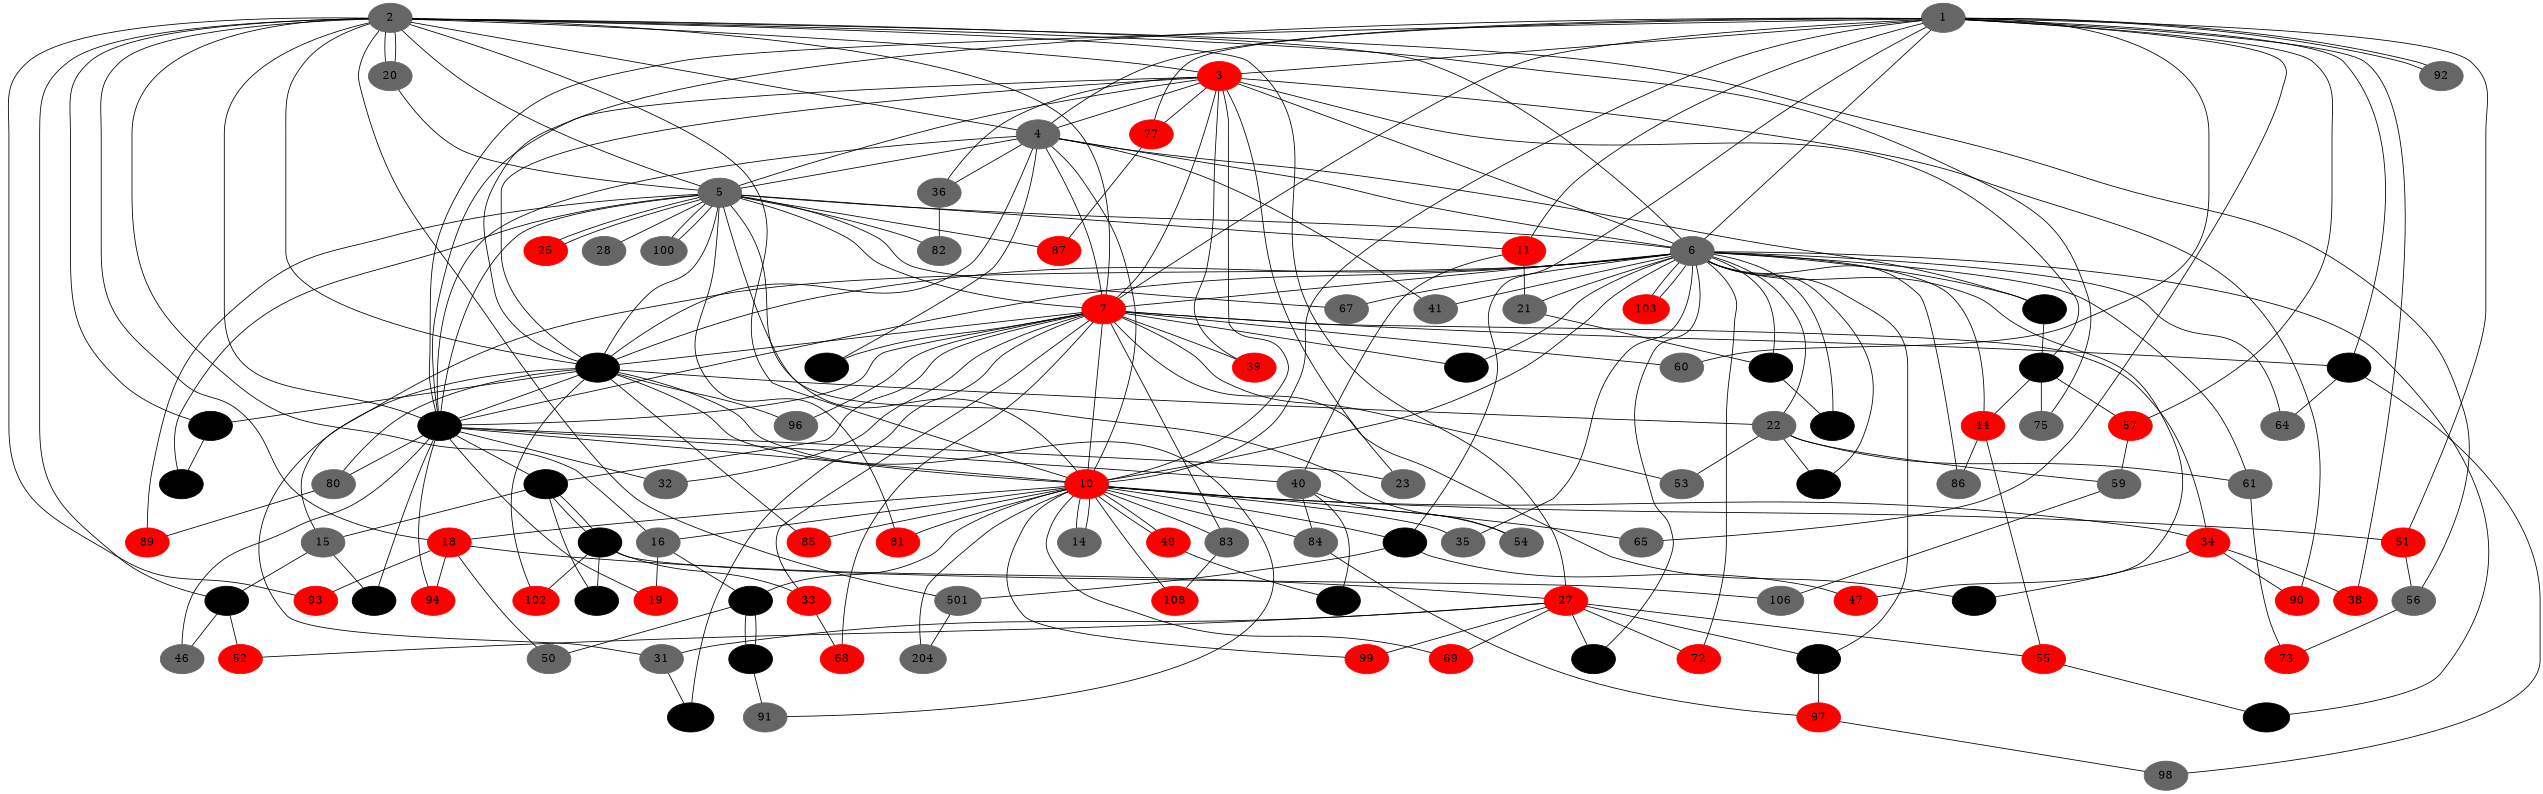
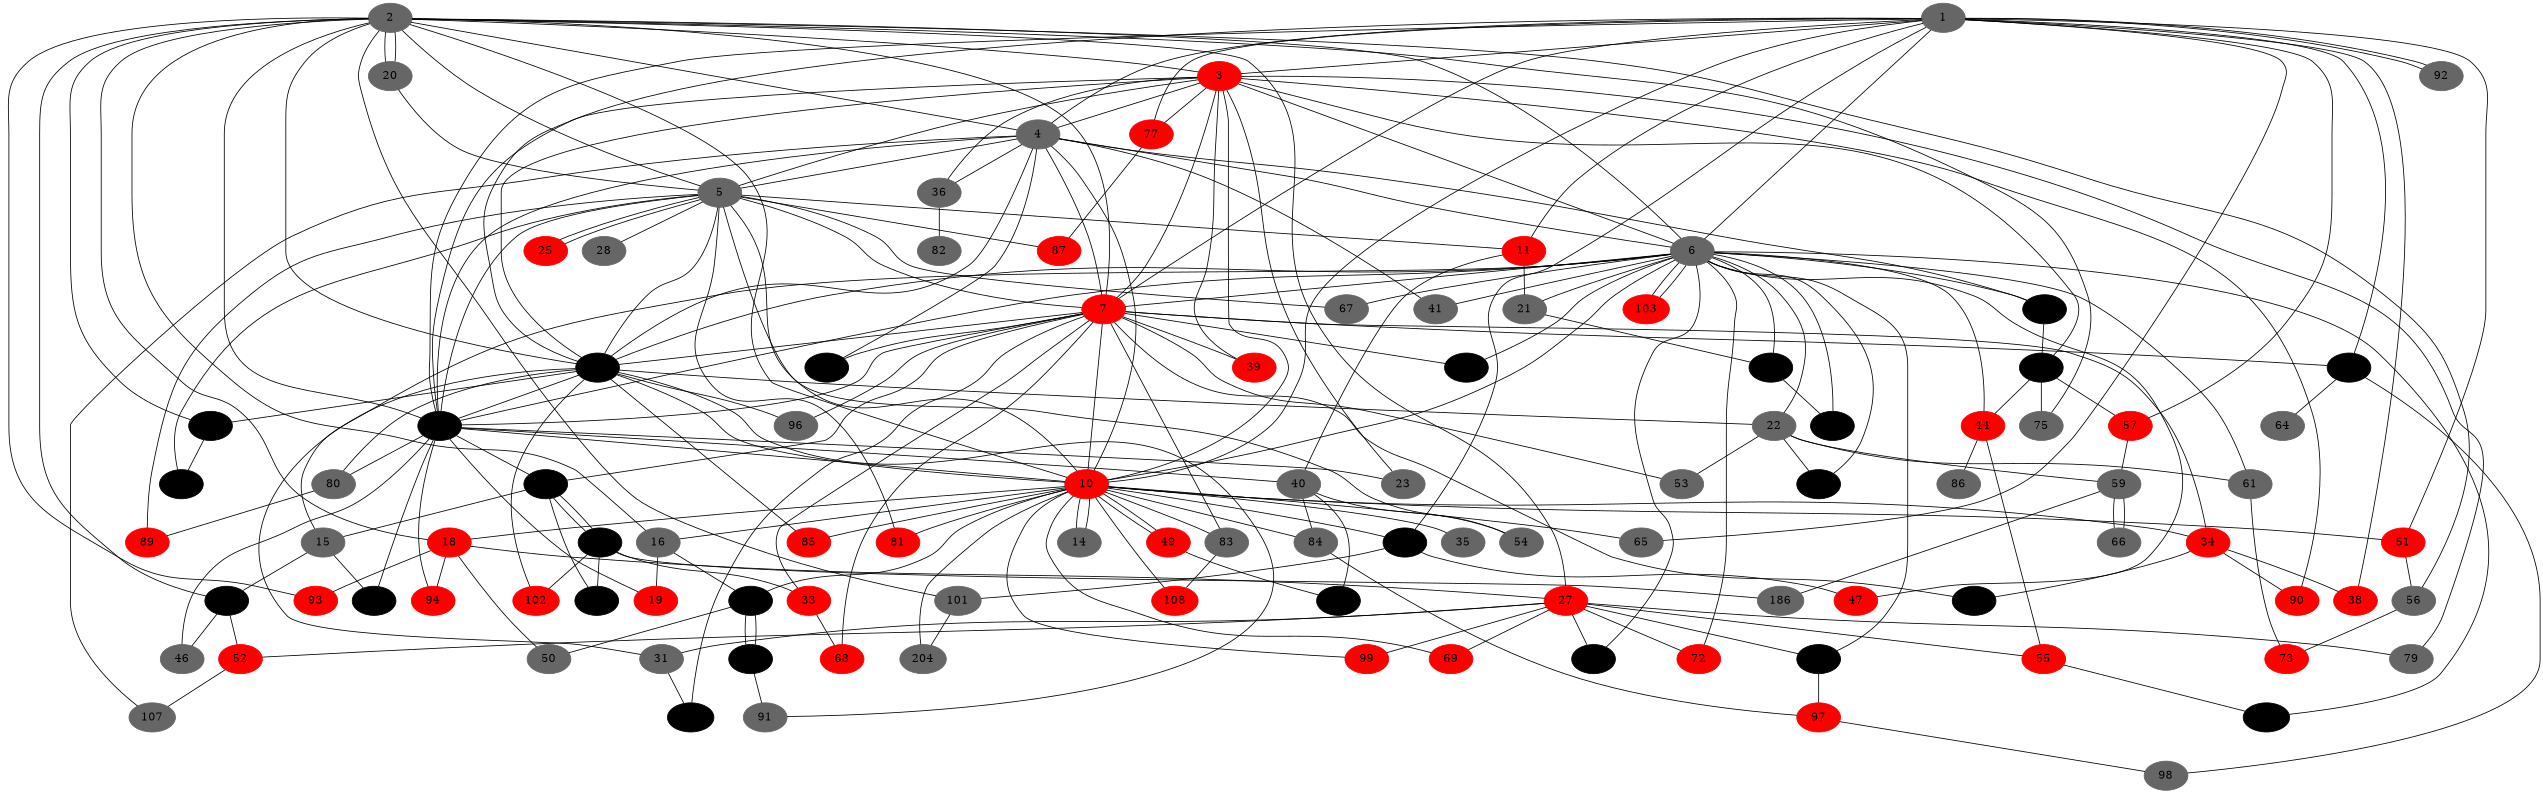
edge "5" -- "6": removed
edge "5" -- "82": removed
node "100": removed
edge "6" -- "64": removed
edge "6" -- "86": removed
node "60": removed
edge "6" -- "35": removed
node "32": removed
node "66": added
node "501": label "501" -> "101"
node "106": label "106" -> "186"
node "79": added
node "107": added
